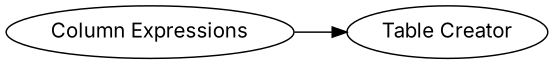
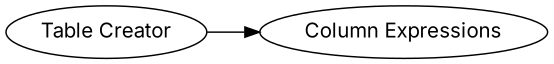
edge "Column Expressions" -> "Table Creator": reversed
